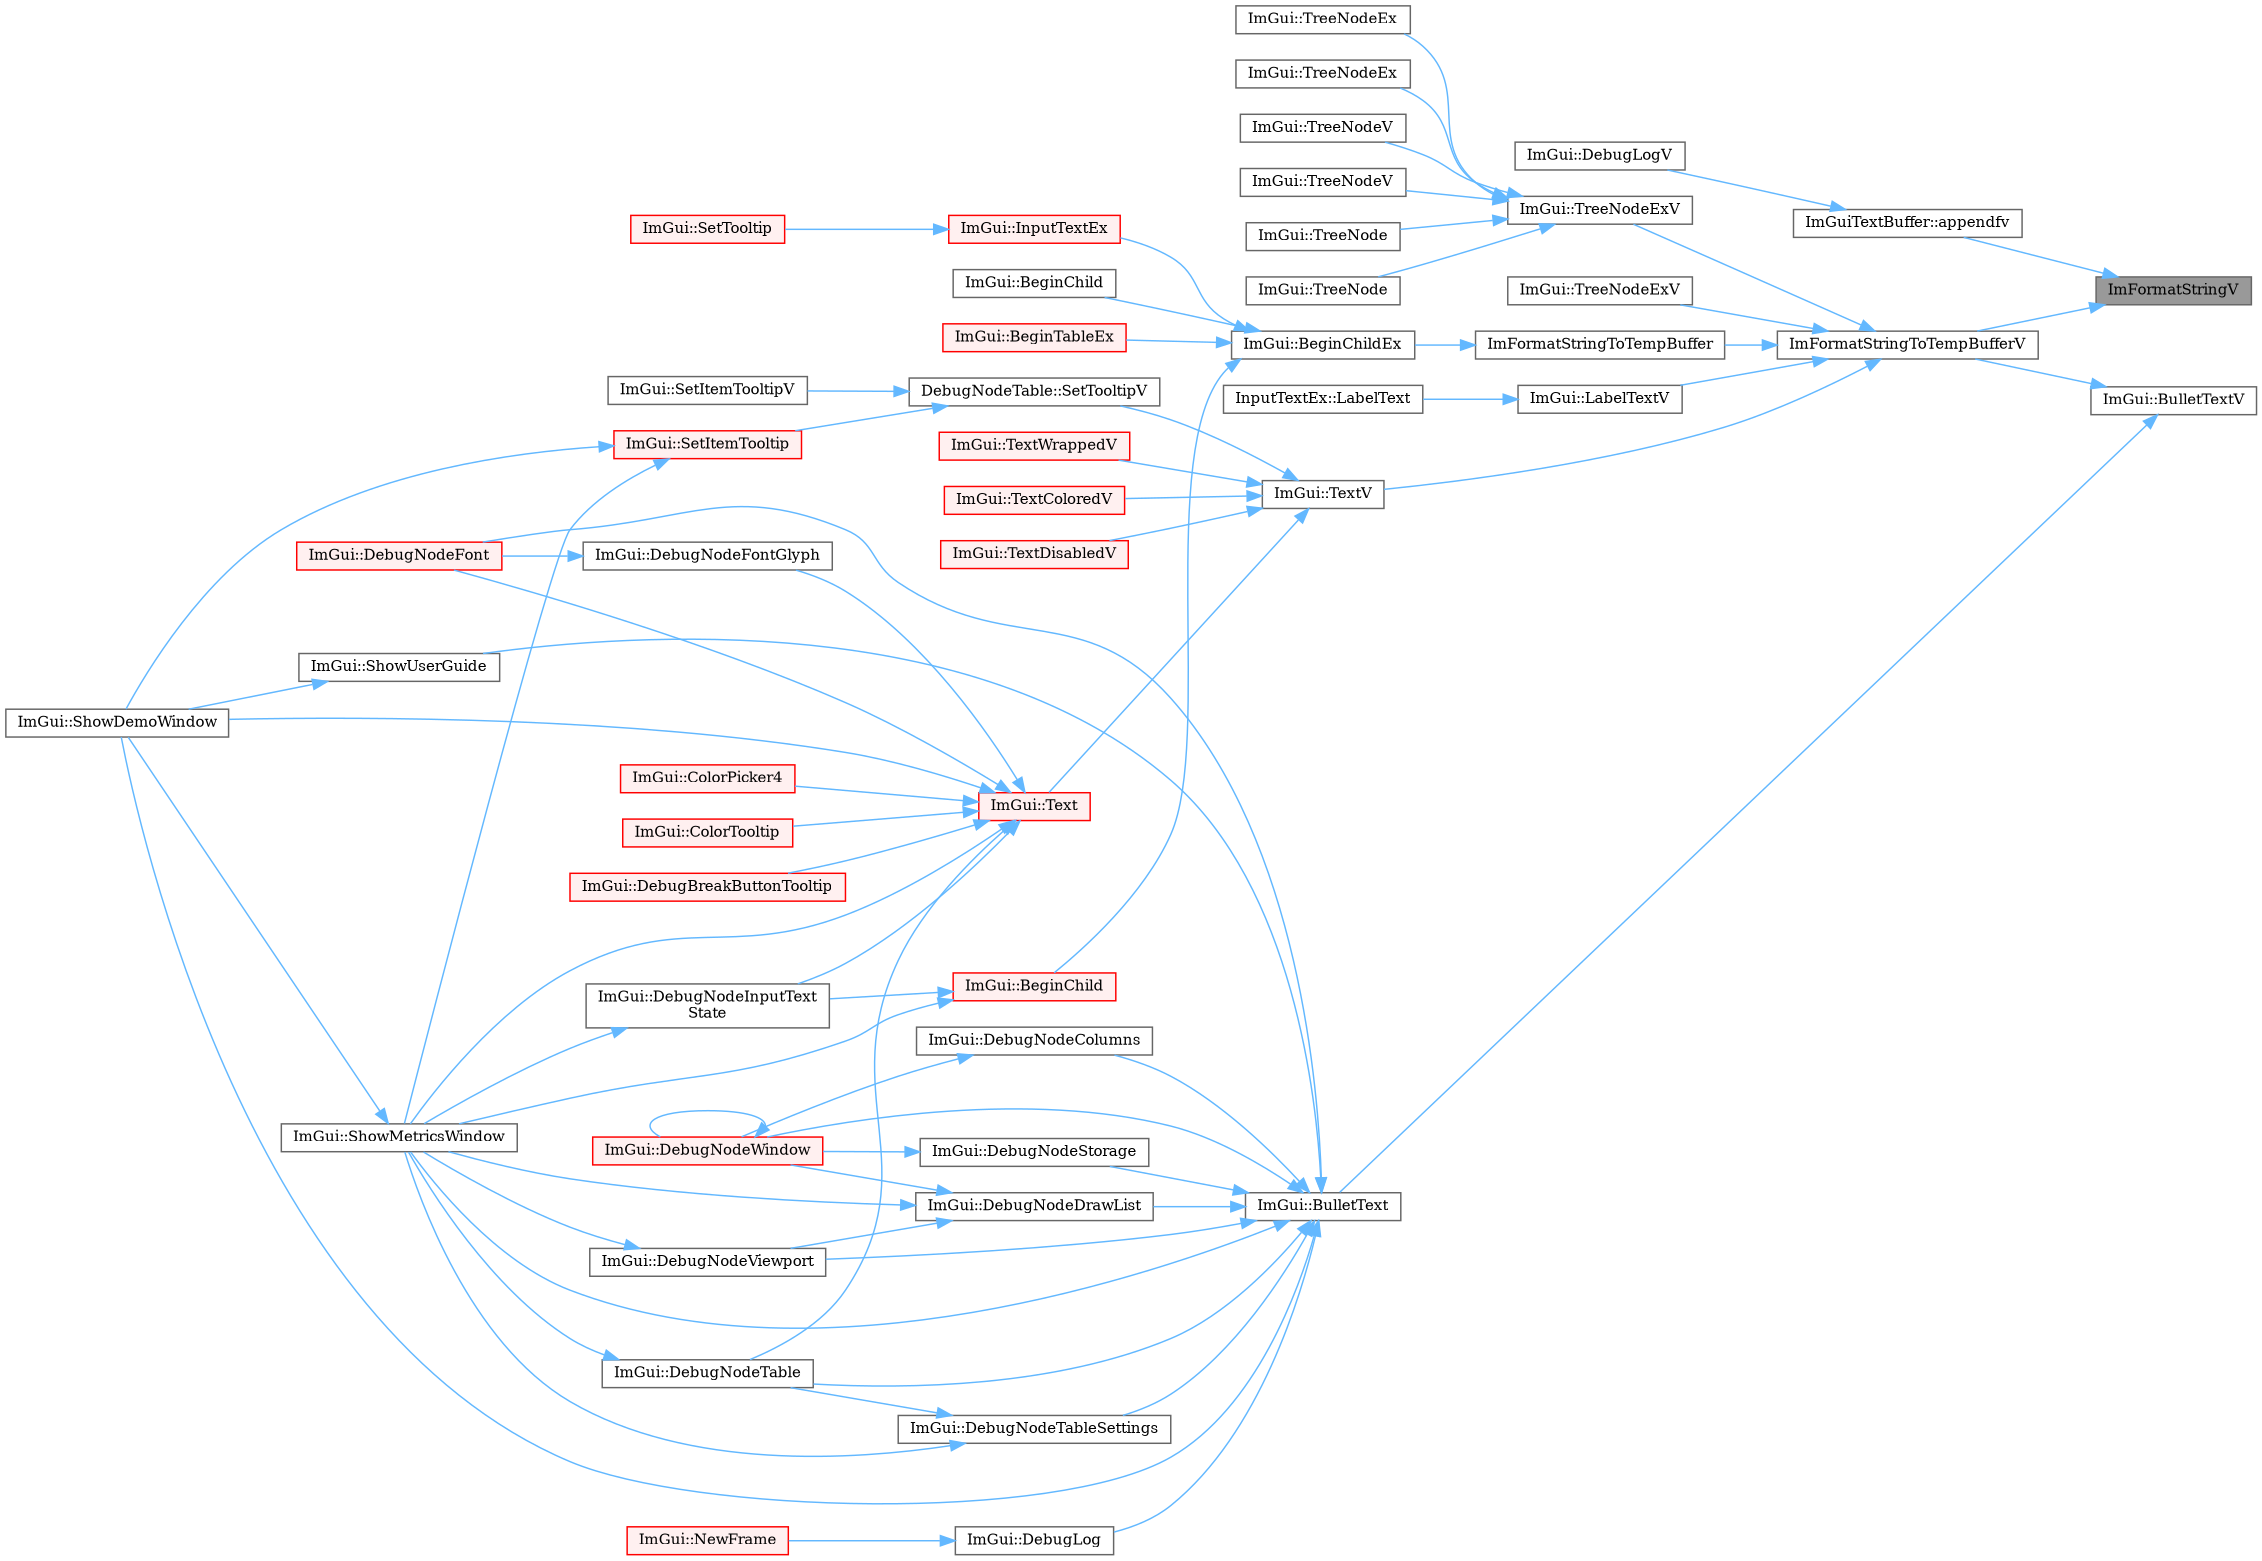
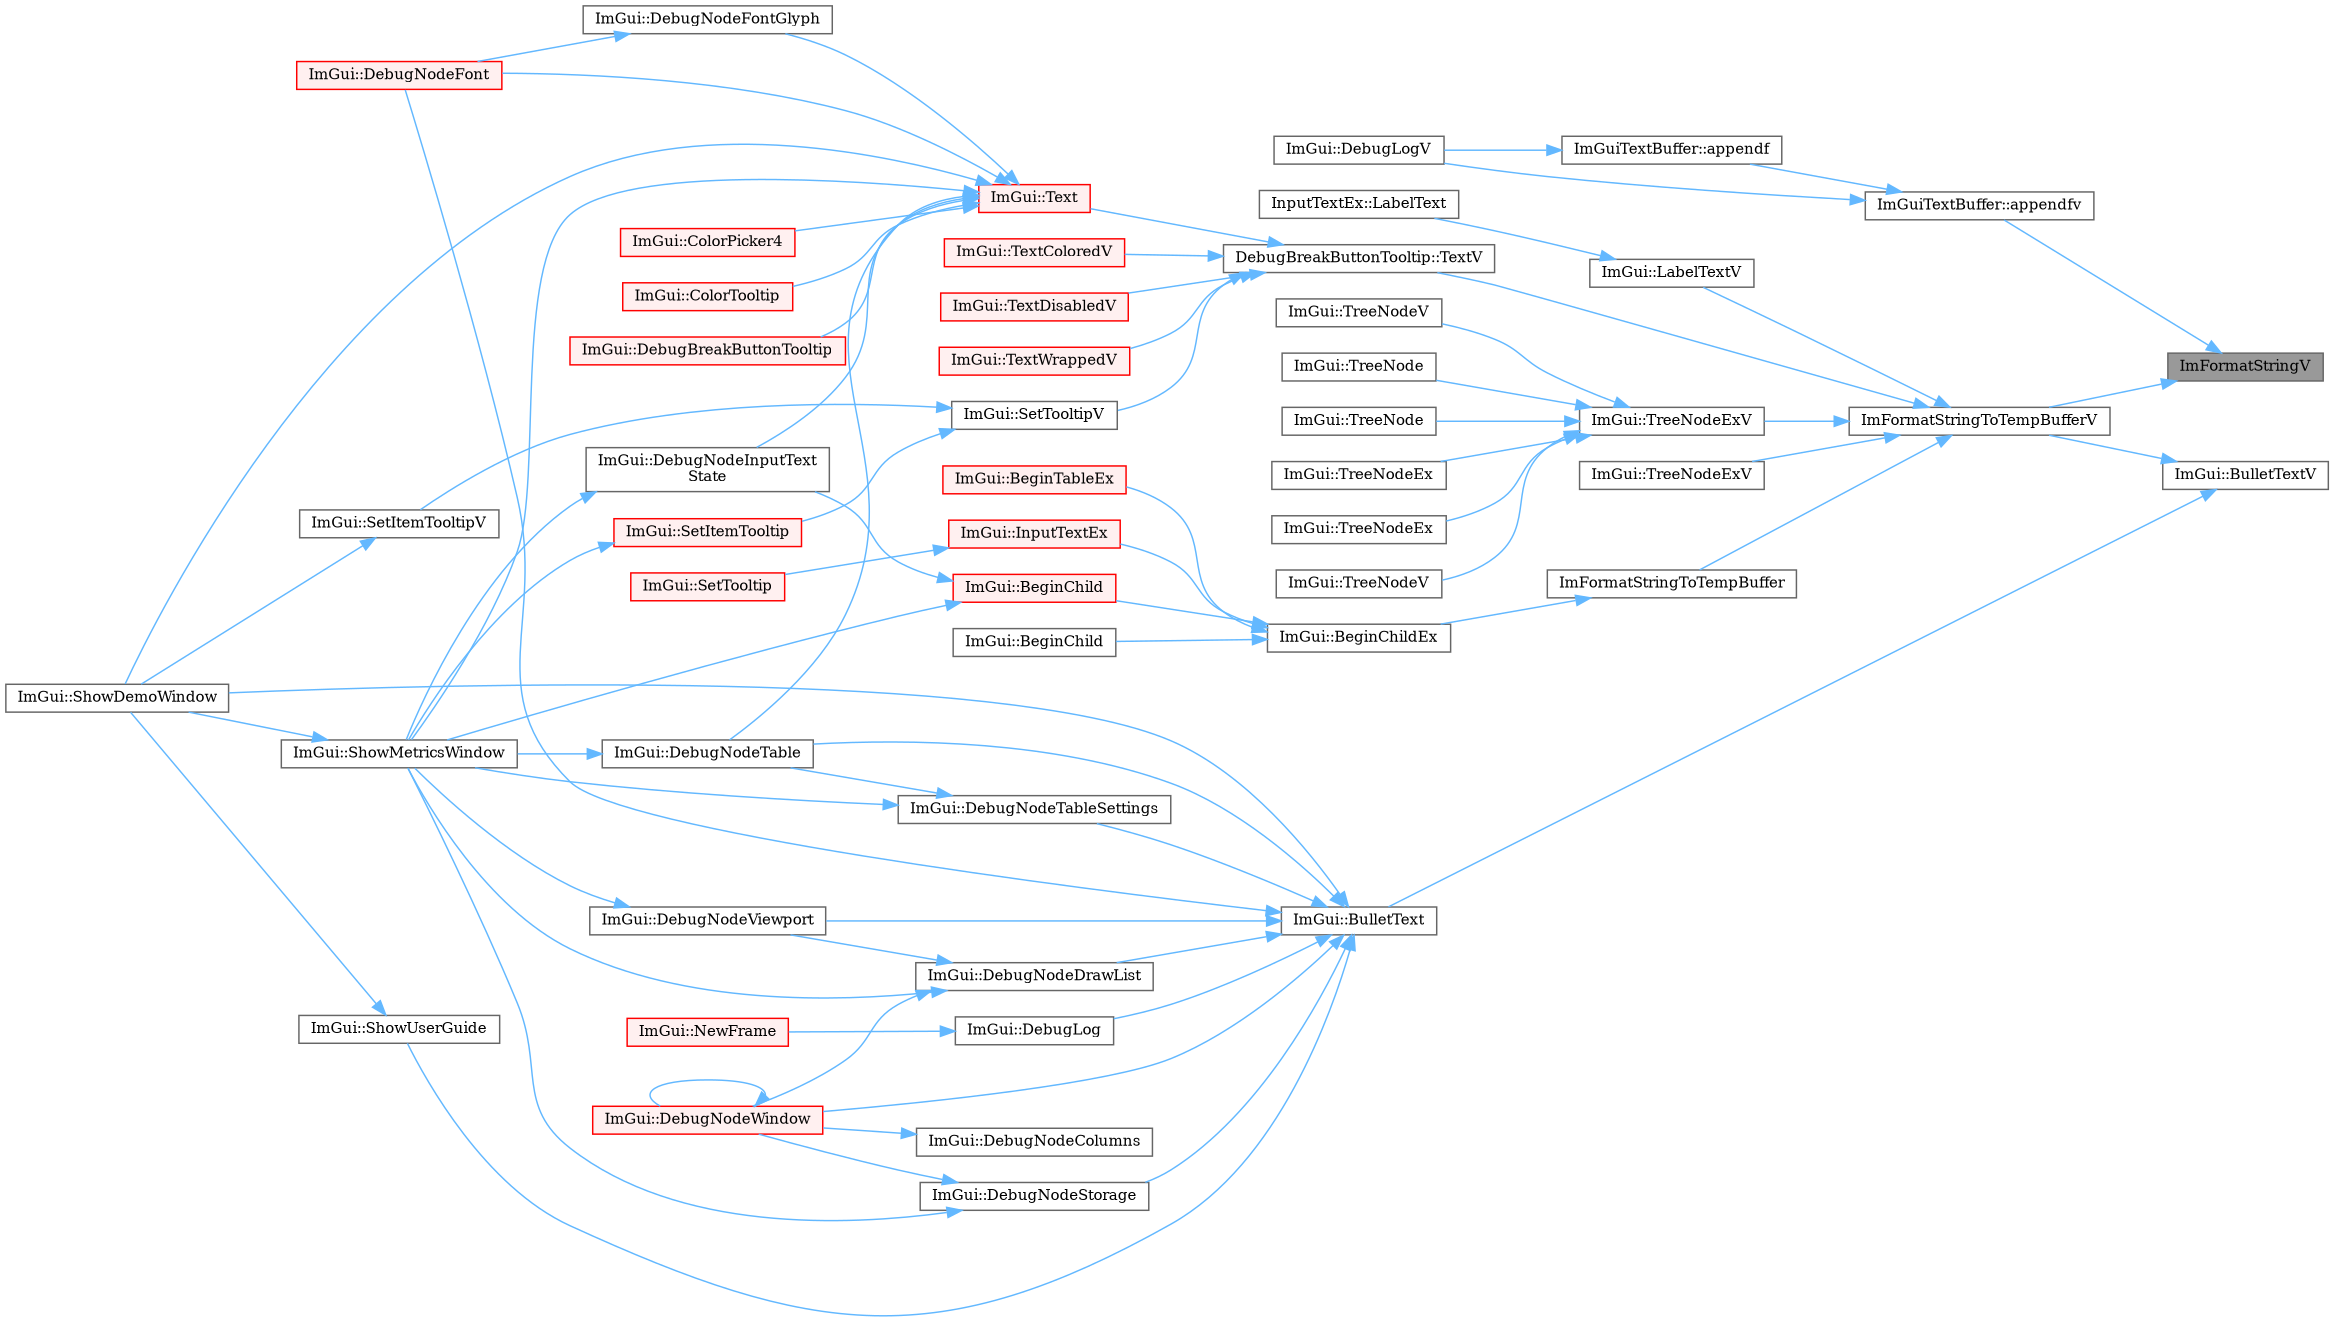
node "ImGuiTextBuffer::appendf": added
node "DebugNodeTable::SetTooltipV": label "DebugNodeTable::SetTooltipV" -> "ImGui::SetTooltipV"
node "ImGui::TextV": label "ImGui::TextV" -> "DebugBreakButtonTooltip::TextV"
edge "ImGui::ShowDemoWindow" -> "ImGui::SetItemTooltip": now "ImGui::ShowDemoWindow" -> "ImGui::SetItemTooltipV"
edge "ImGui::DebugNodeColumns" -> "ImGui::BulletText": removed
edge "ImGui::ShowMetricsWindow" -> "ImGui::BulletText": now "ImGui::ShowMetricsWindow" -> "ImGui::DebugNodeStorage"
